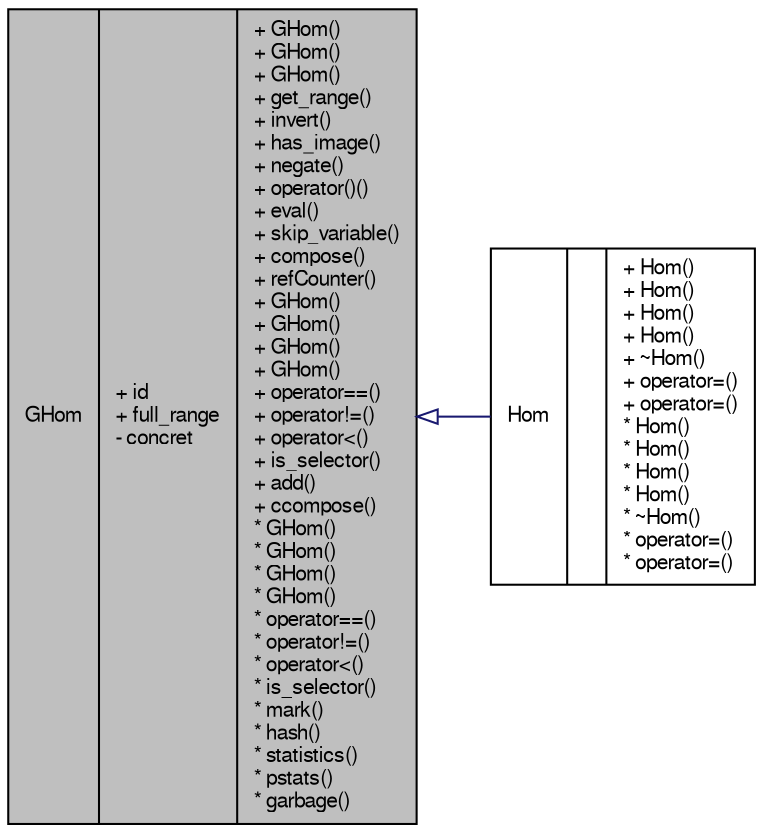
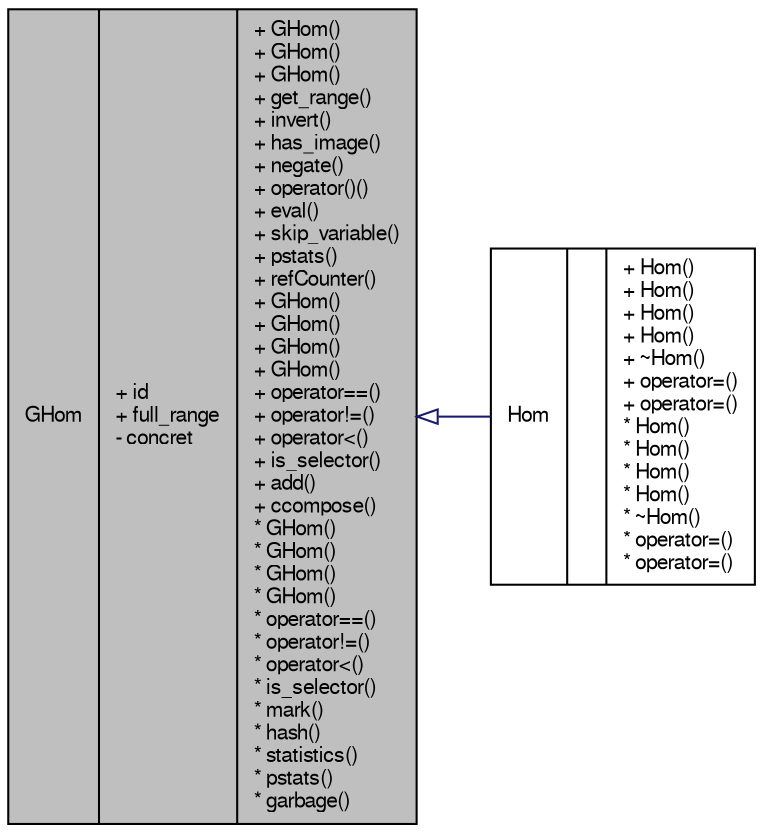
node "GHom": text "+ compose()" -> "+ pstats()"
